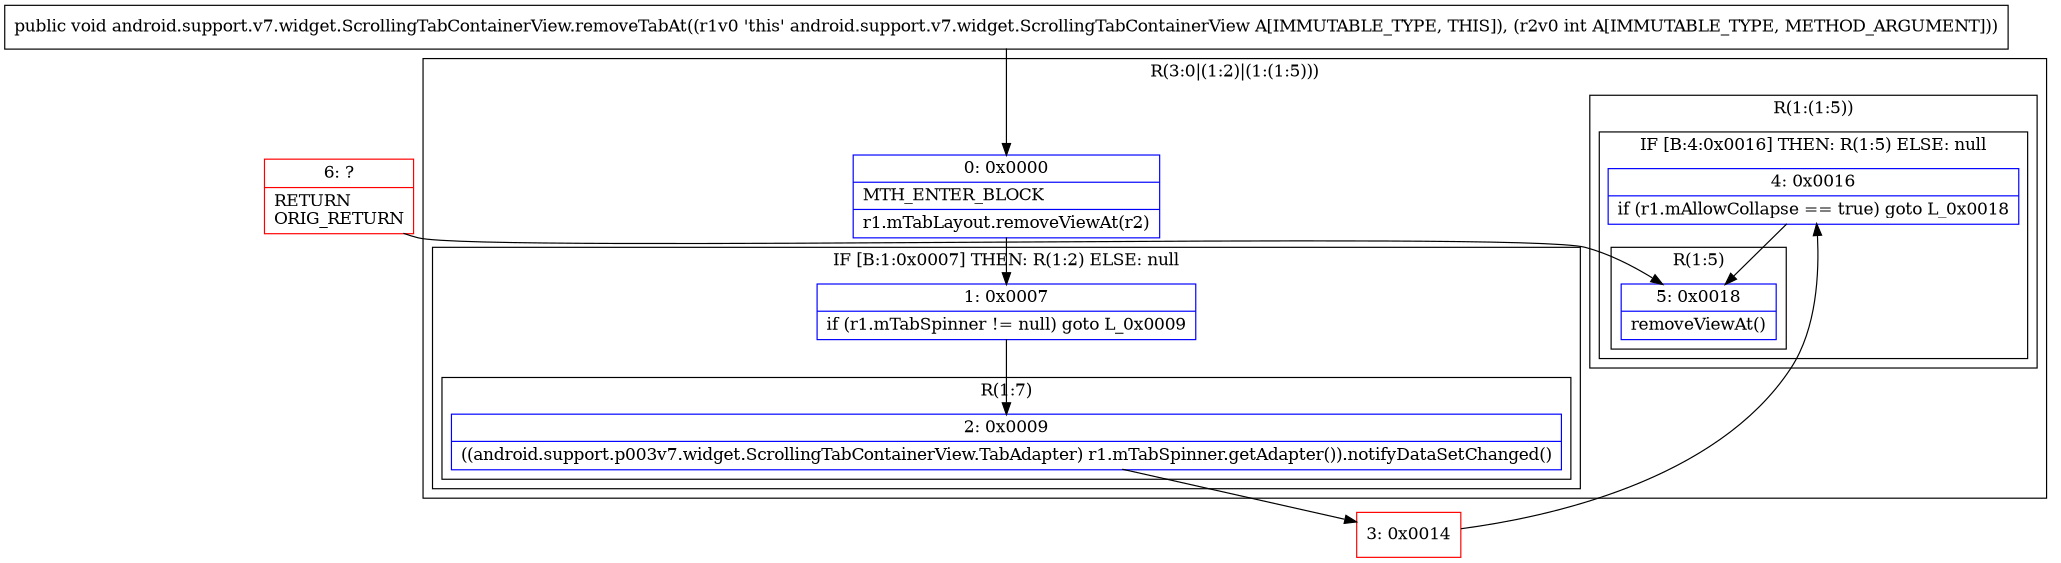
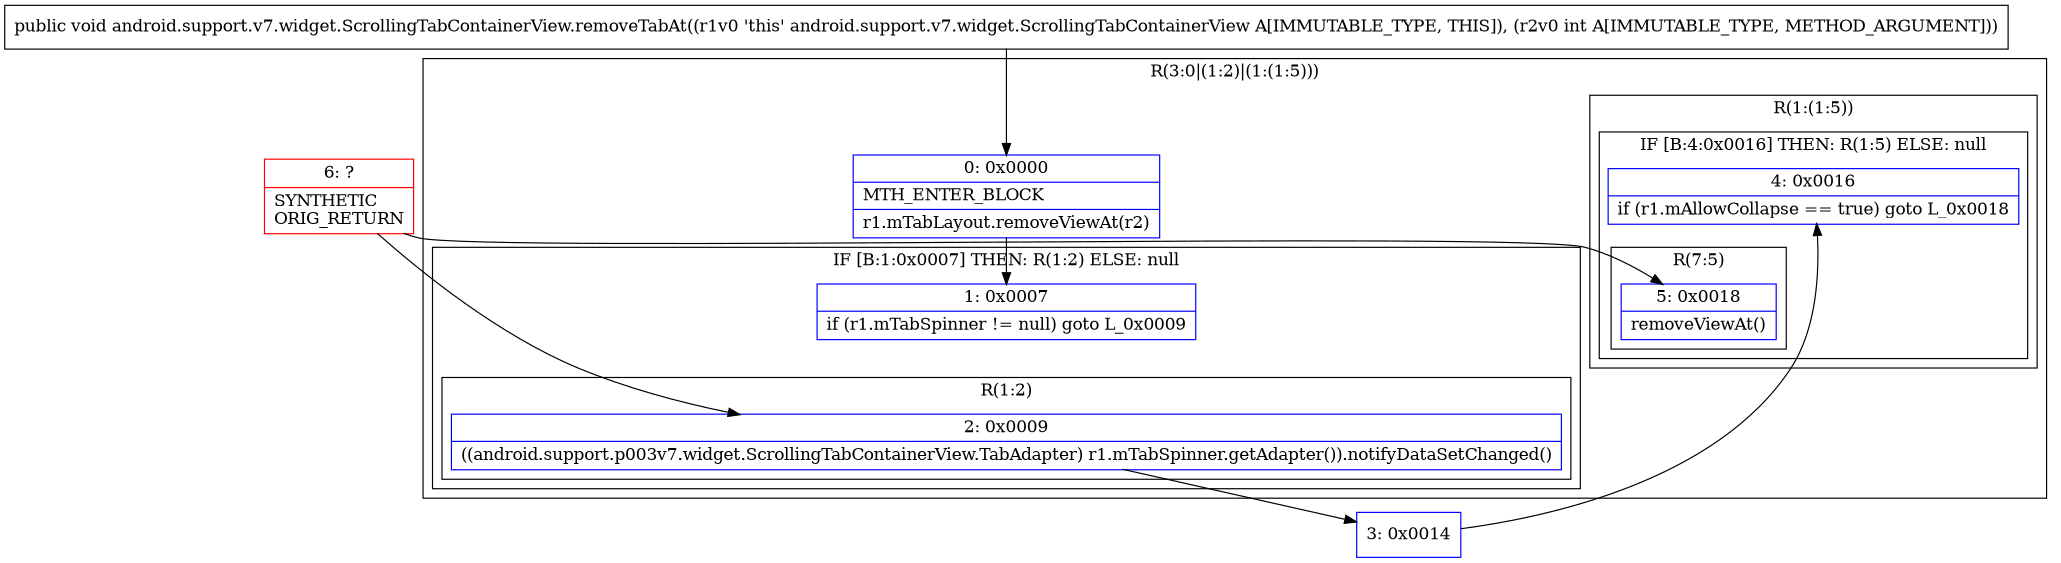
node "6: ?": text "RETURN" -> "SYNTHETIC"
edge "4: 0x0016" -> "5: 0x0018": removed
cluster "R(1:5)": label "R(1:5)" -> "R(7:5)"
edge "1: 0x0007" -> "2: 0x0009": now "6: ?" -> "2: 0x0009"
cluster "R(1:7)": label "R(1:7)" -> "R(1:2)"
node "3: 0x0014": color red -> blue
